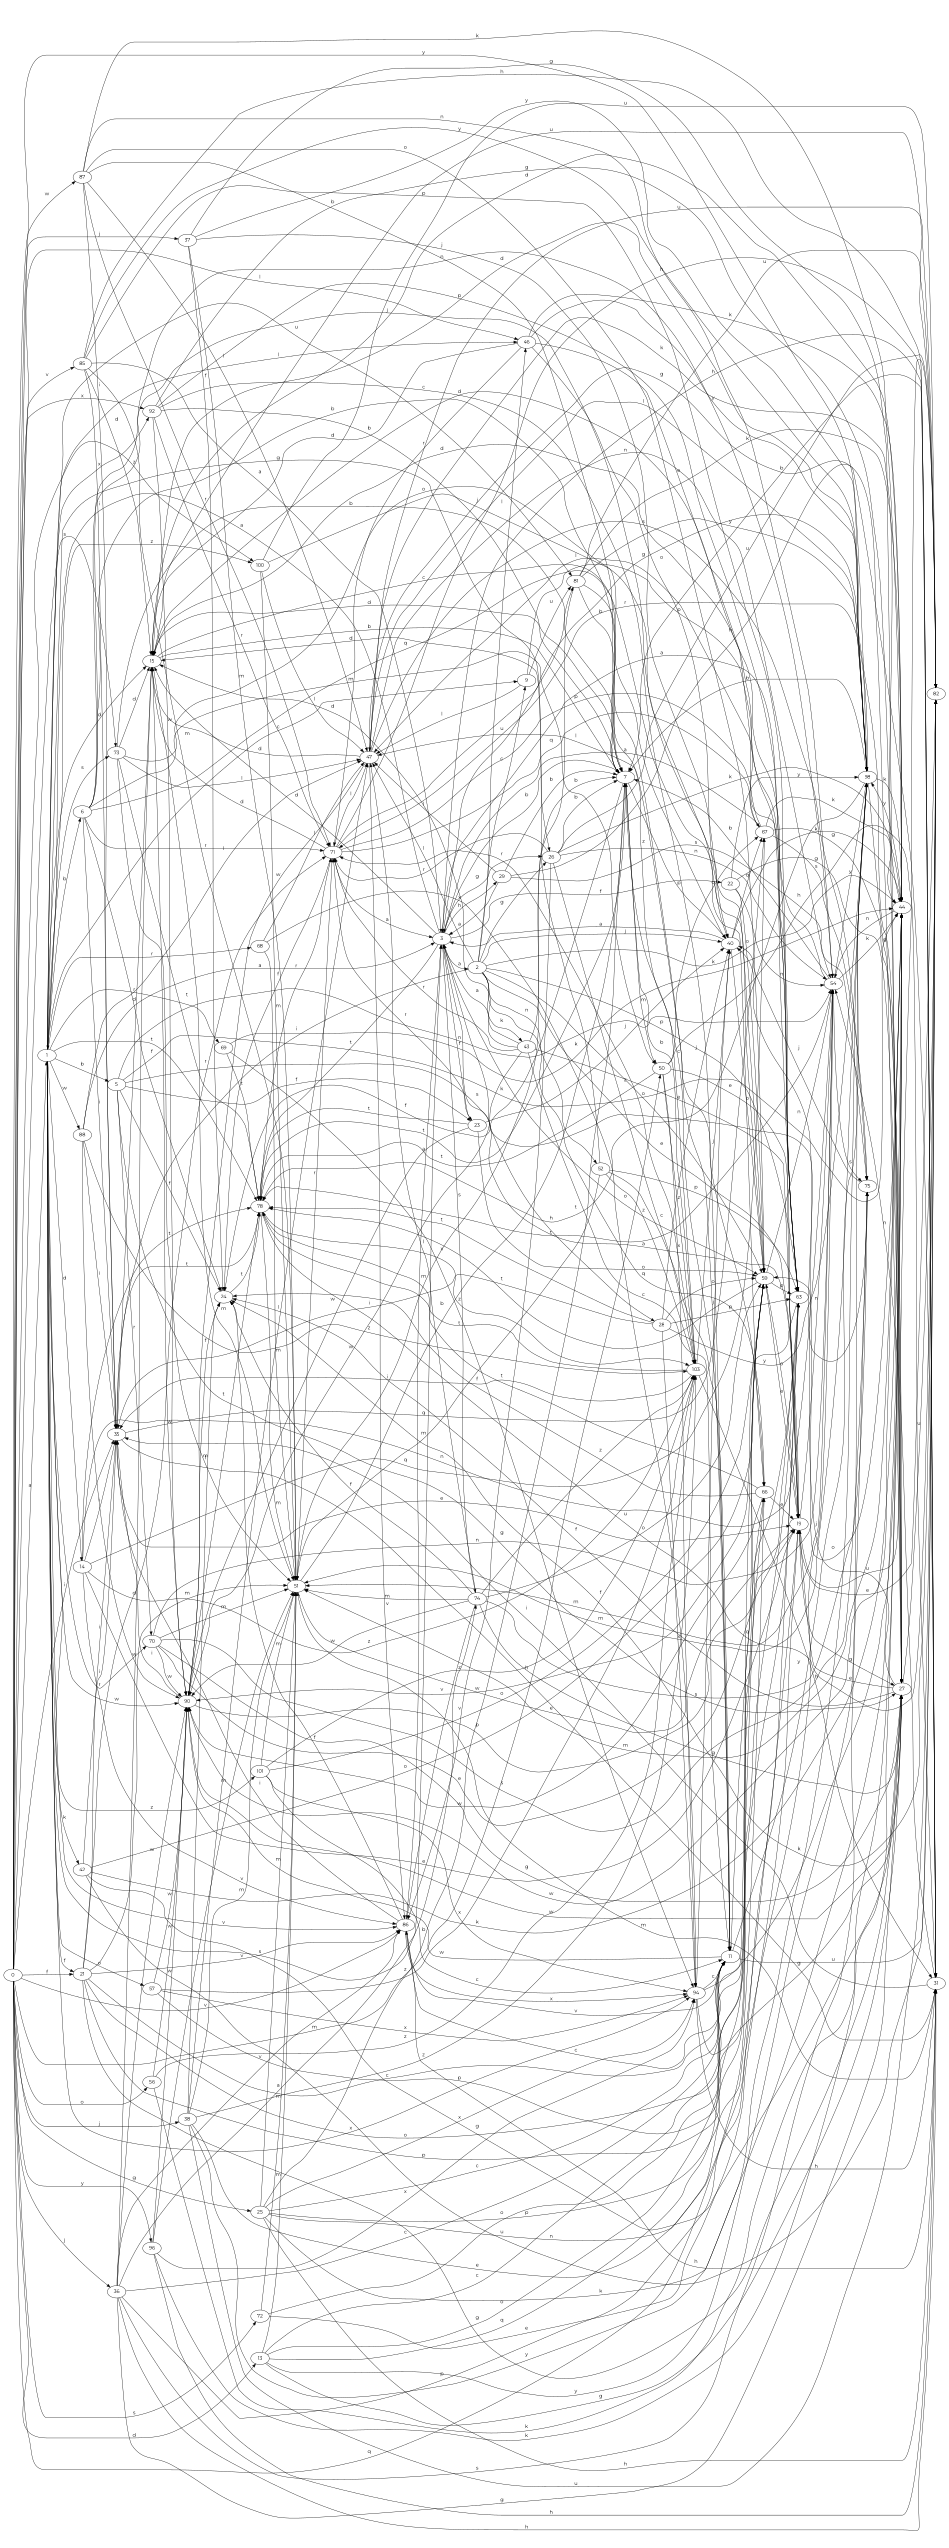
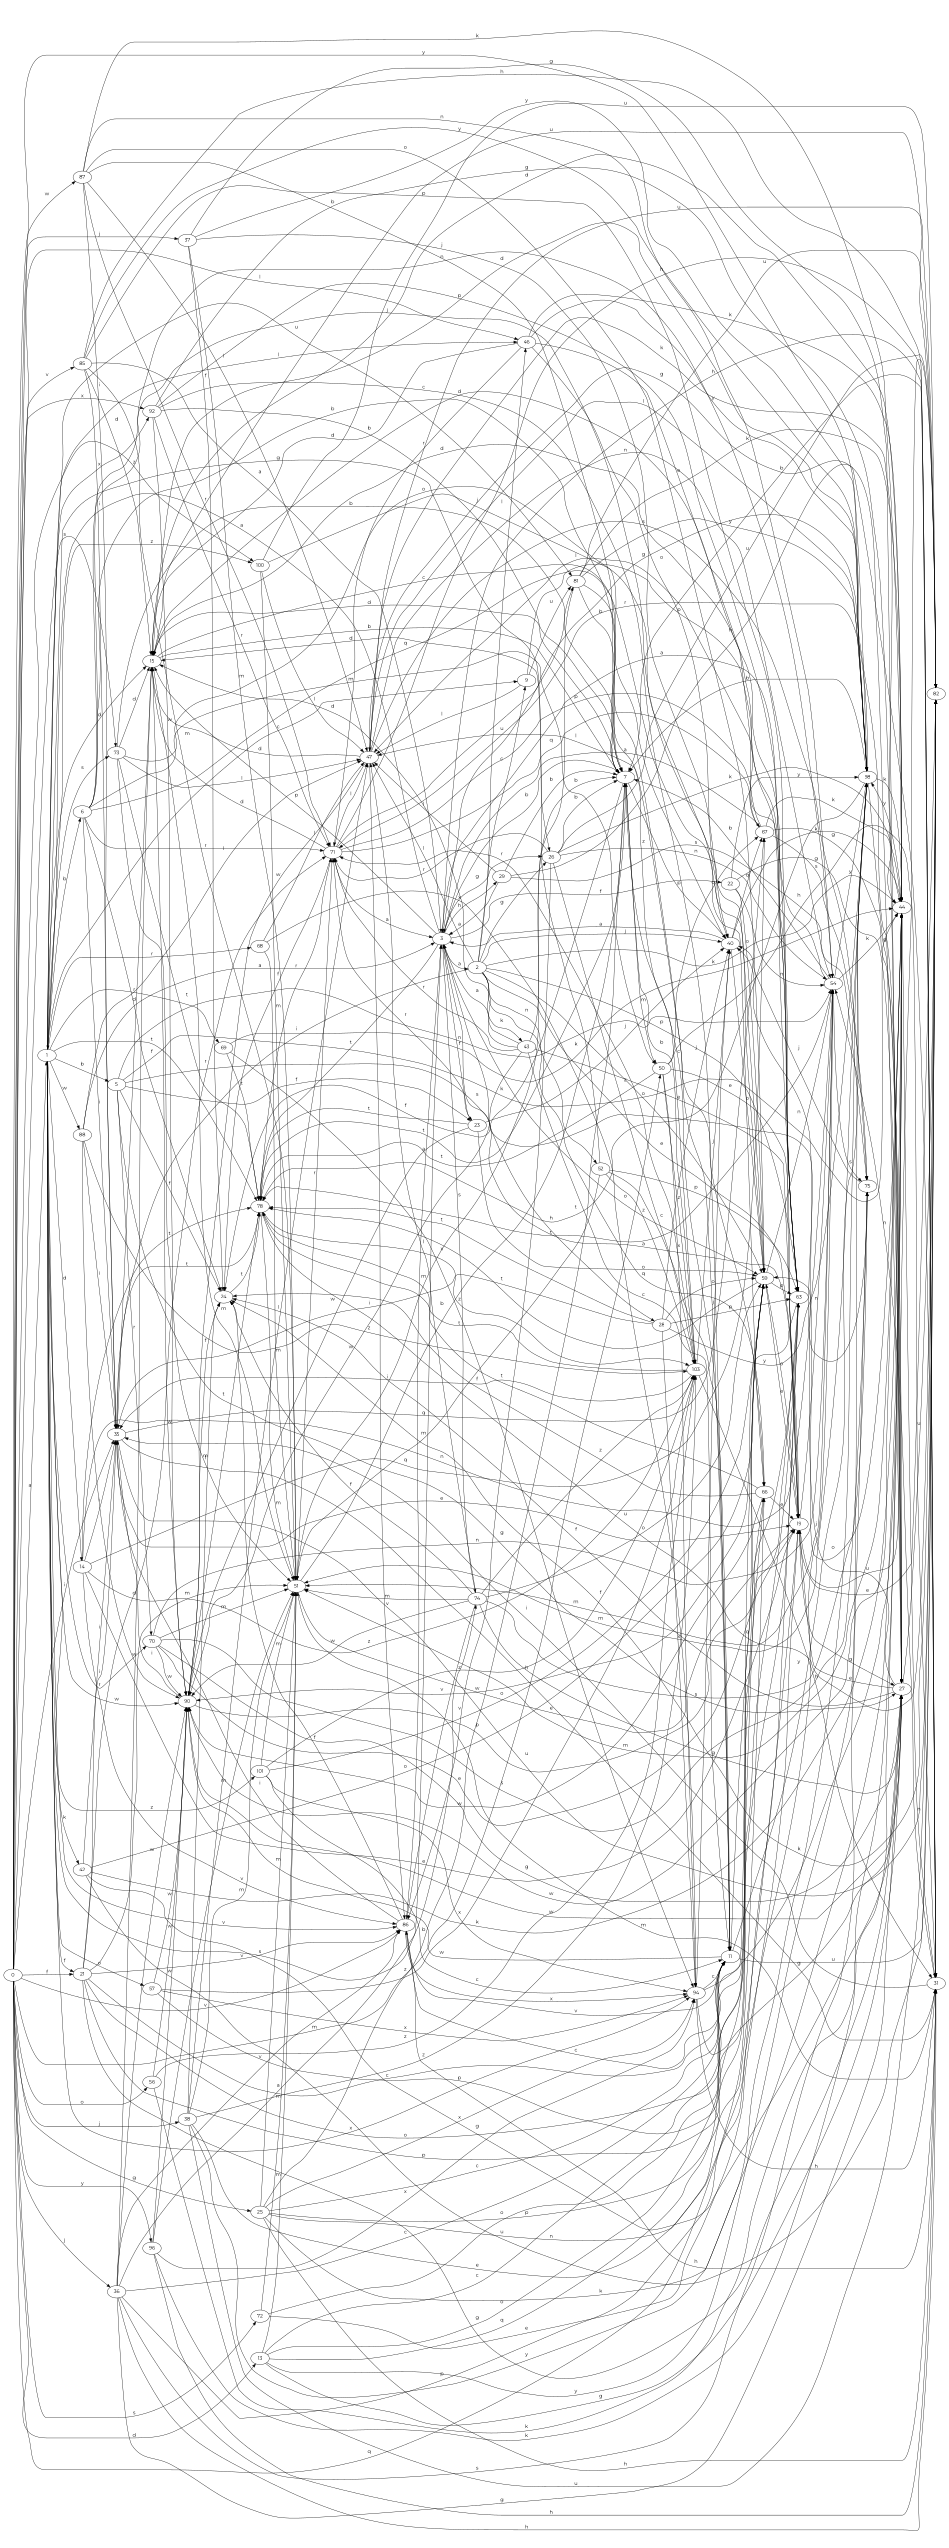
edge "3" -> "15": label "d" -> "p"
edge "44" -> "54": now "44" -> "31"
edge "35" -> "82": added, label "u"
